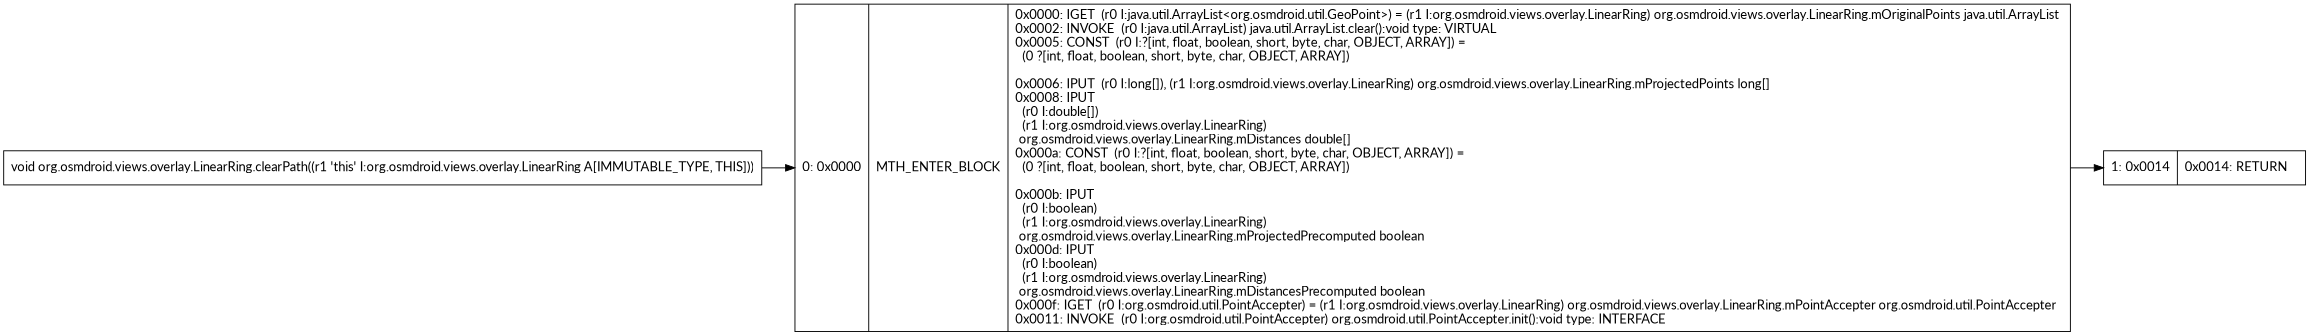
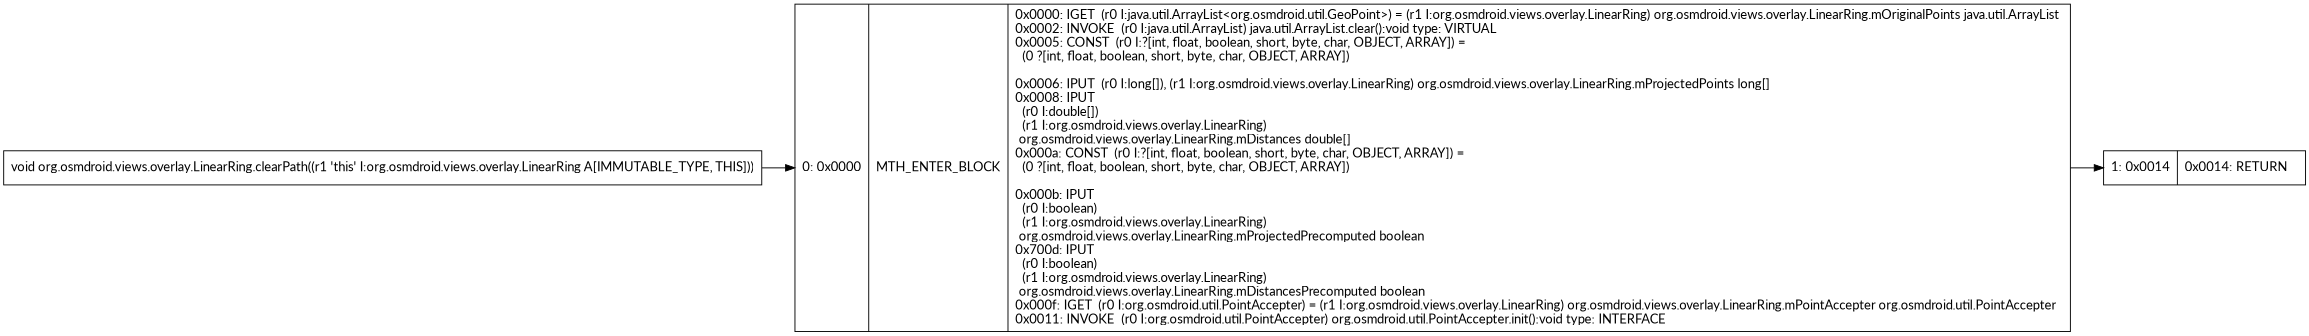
node "0: 0x0000": text "0x000d: IPUT" -> "0x700d: IPUT"
